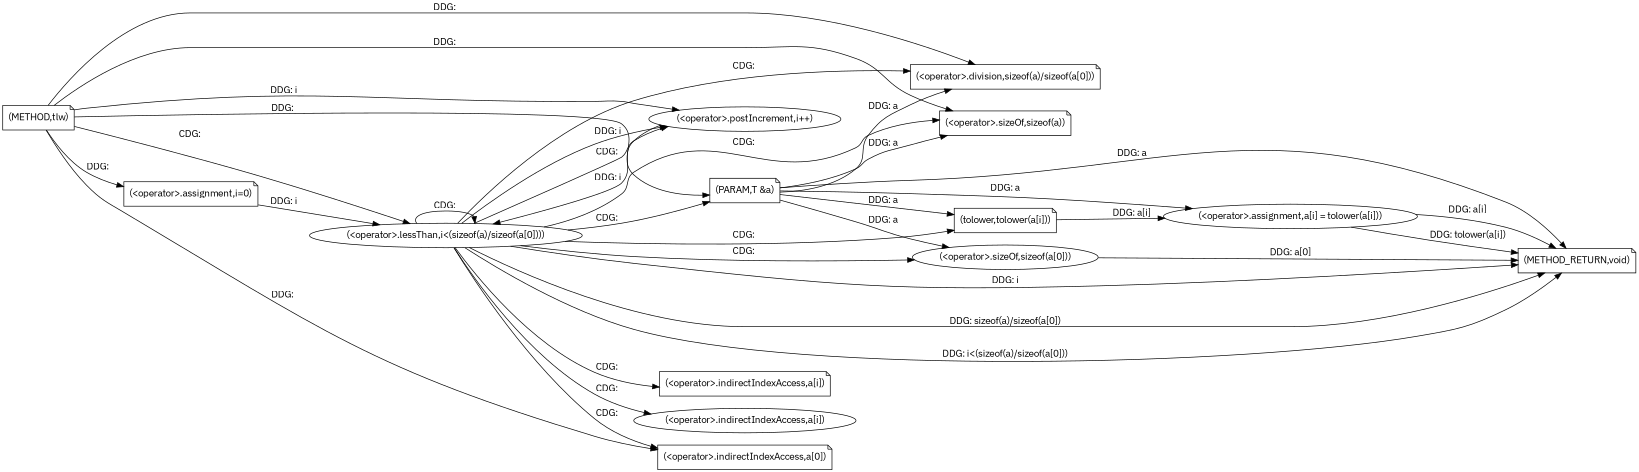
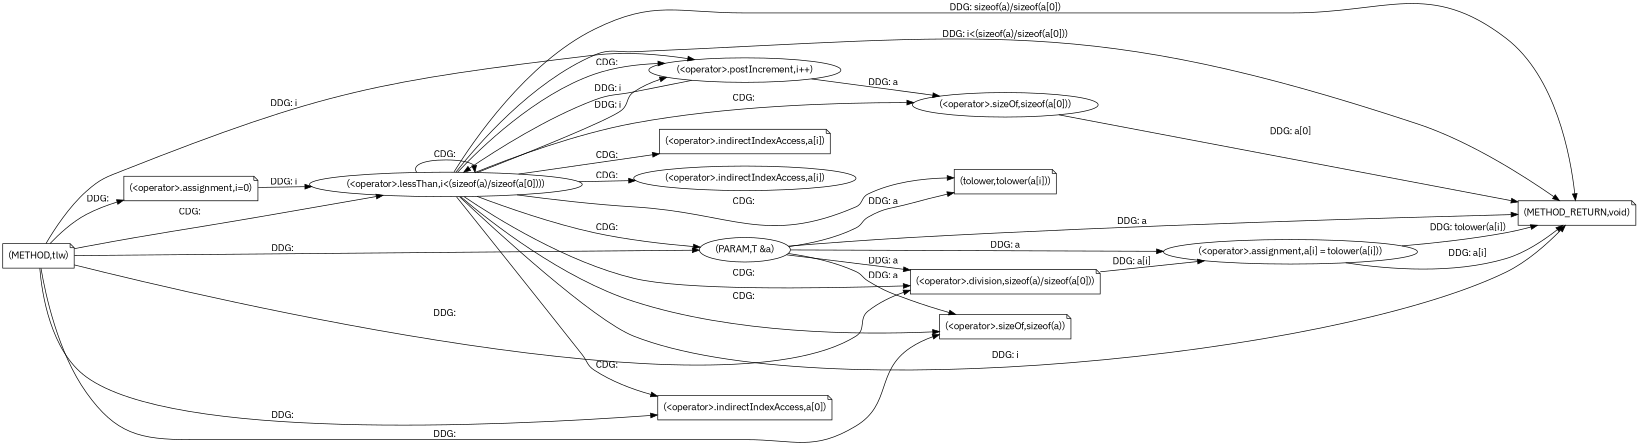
node "(PARAM,T &a)": shape note -> ellipse
edge "(tolower,tolower(a[i]))" -> "(<operator>.assignment,a[i] = tolower(a[i]))": now "(<operator>.division,sizeof(a)/sizeof(a[0]))" -> "(<operator>.assignment,a[i] = tolower(a[i]))"
edge "(PARAM,T &a)" -> "(<operator>.sizeOf,sizeof(a[0]))": now "(<operator>.postIncrement,i++)" -> "(<operator>.sizeOf,sizeof(a[0]))"
